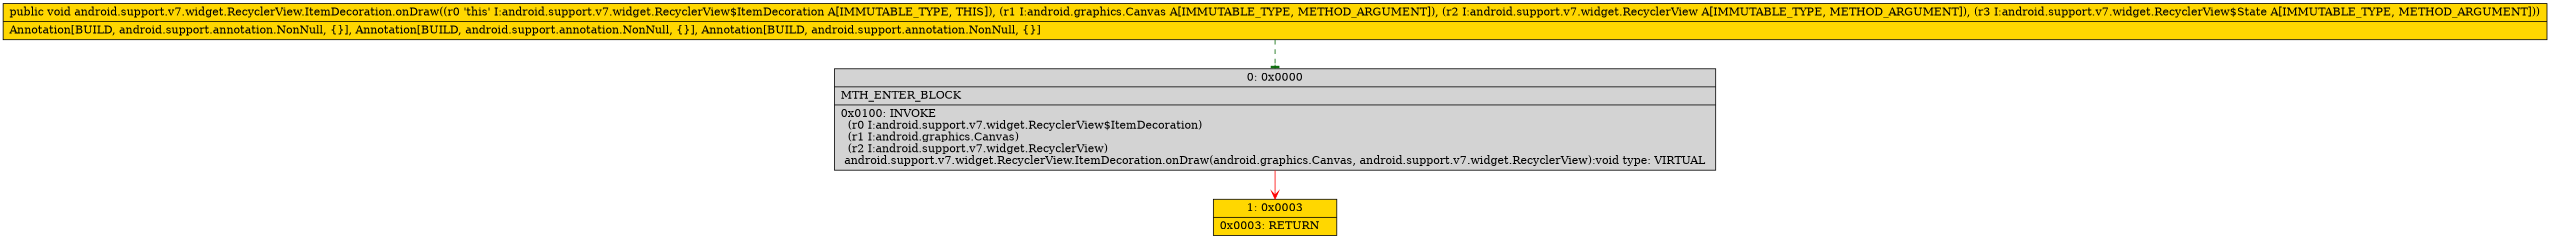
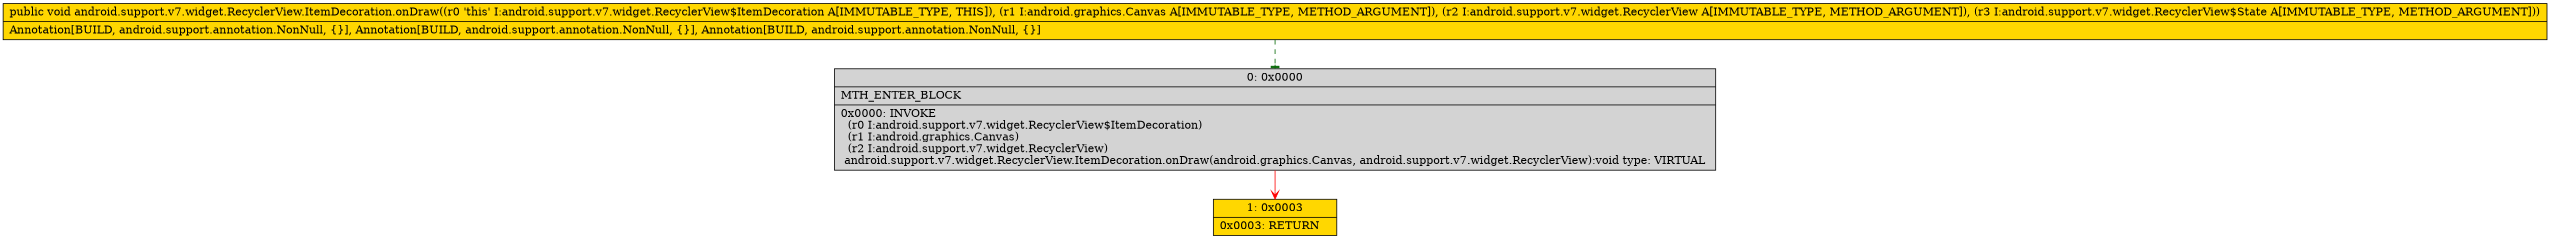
node "0: 0x0000": text "0x0100: INVOKE" -> "0x0000: INVOKE"
